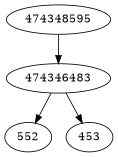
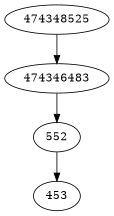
node "474348595": label "474348595" -> "474348525"
edge "474346483" -> "453": now "552" -> "453"
